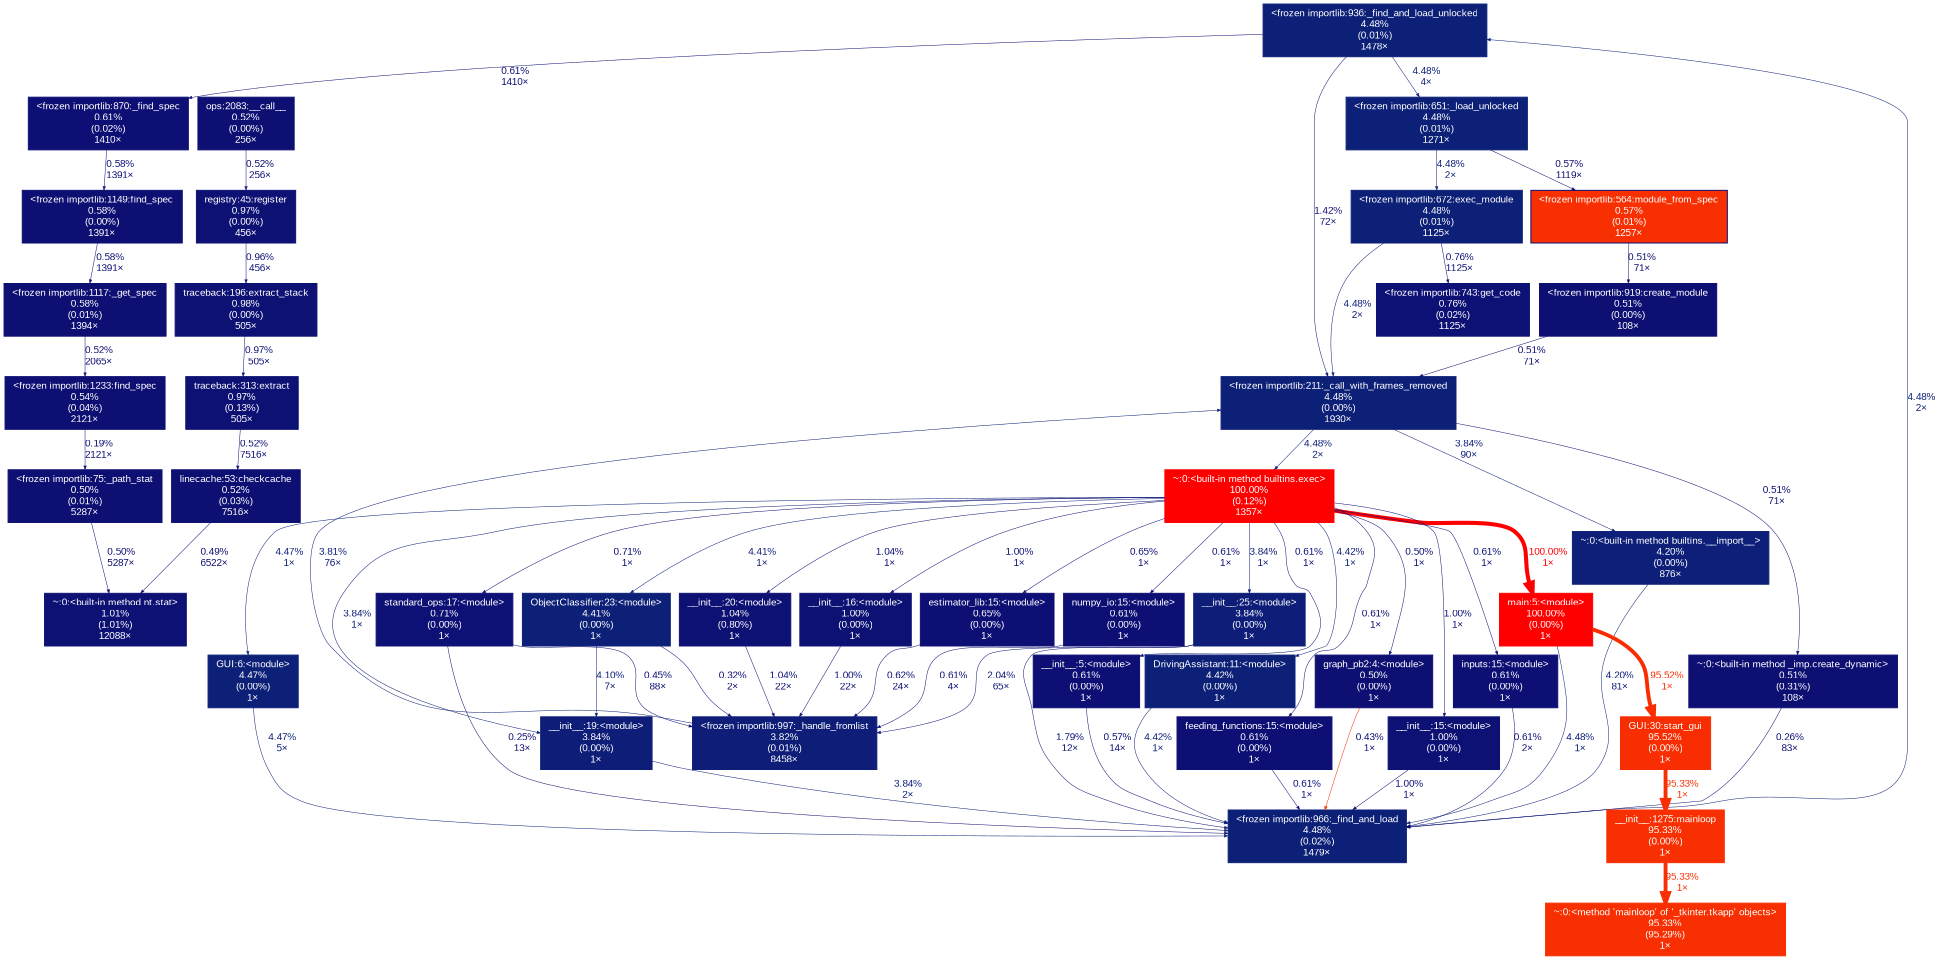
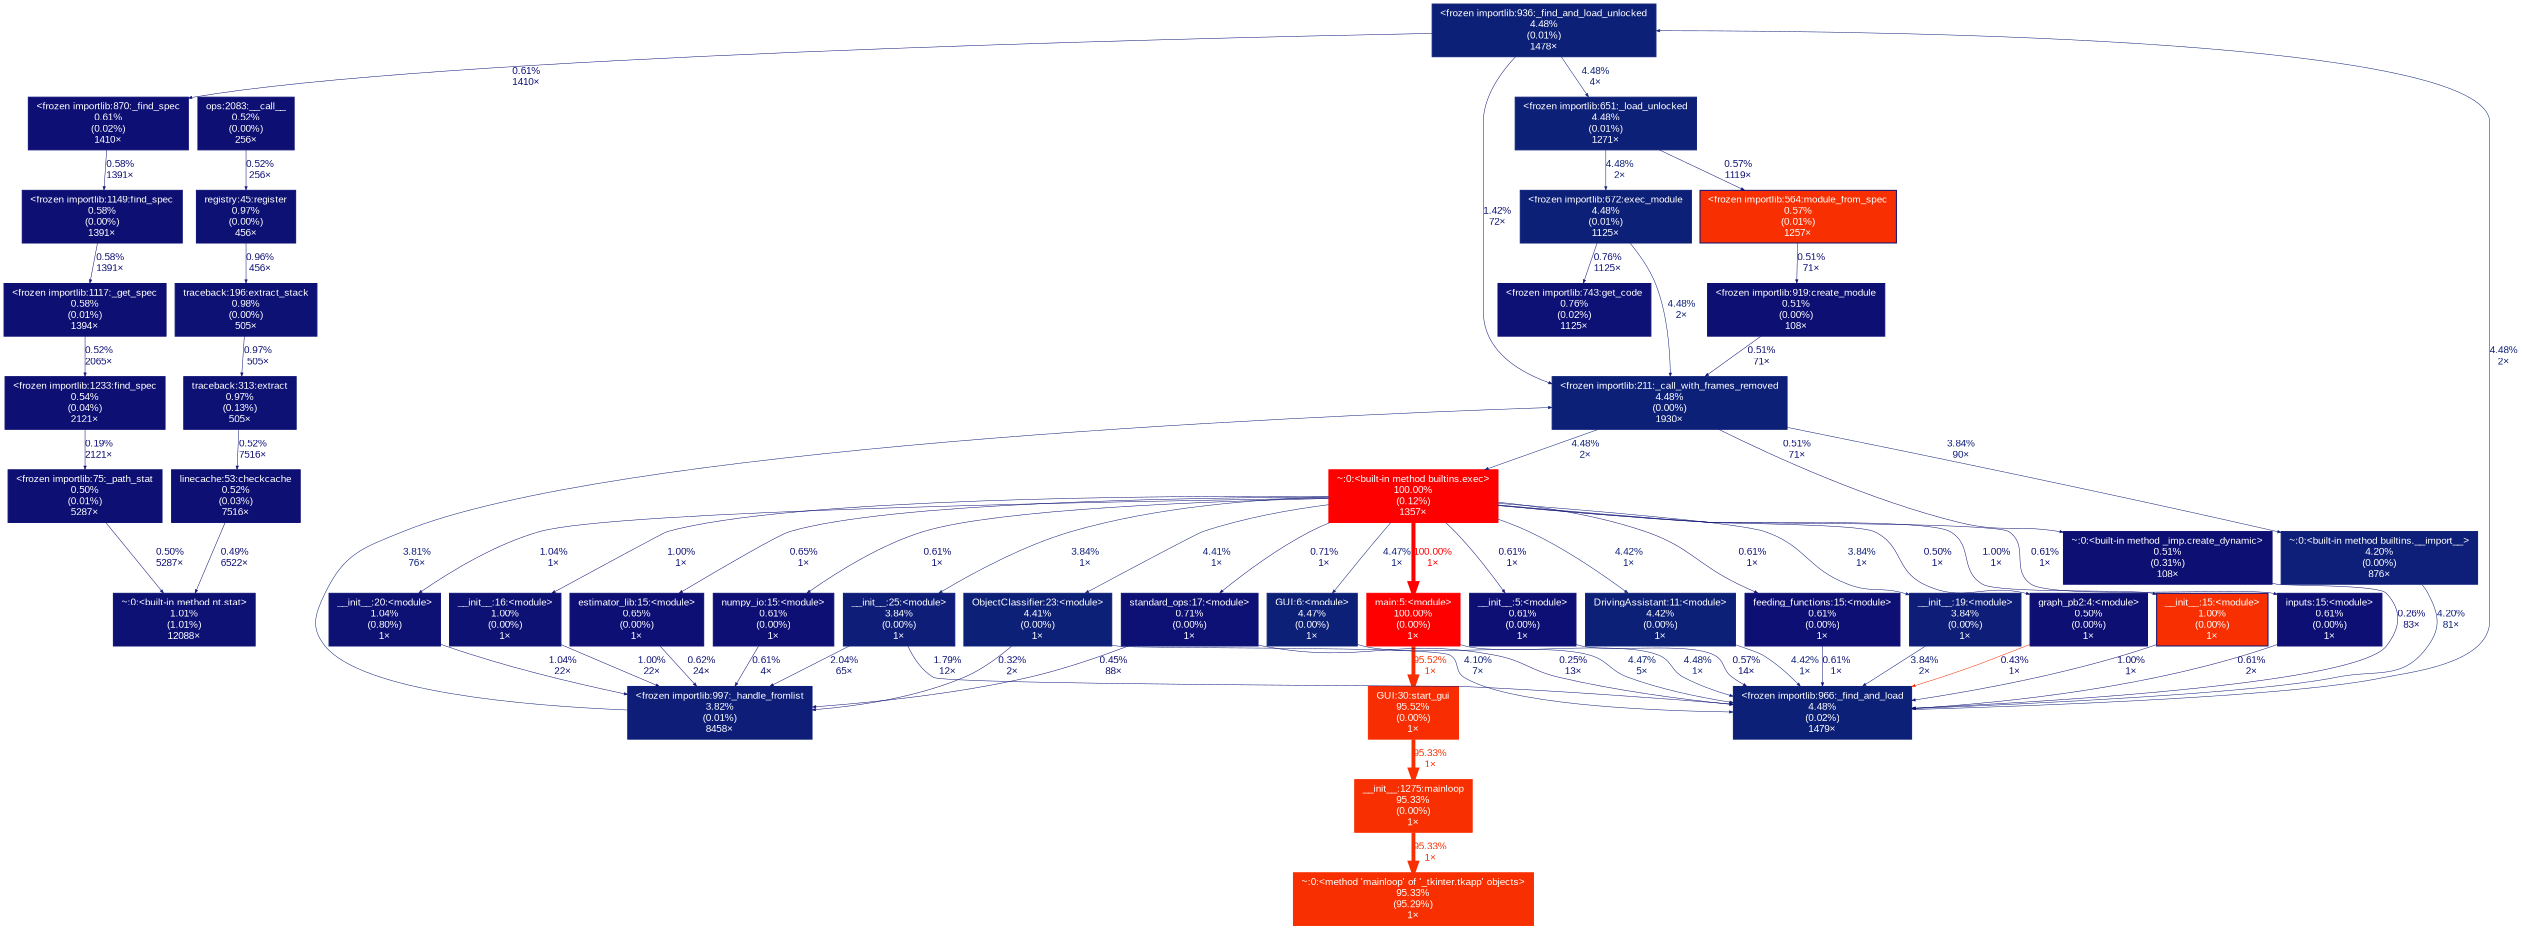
edge "ObjectClassifier:23:<module> 4.41% (0.00%) 1×" -> "__init__:19:<module> 3.84% (0.00%) 1×": now "ObjectClassifier:23:<module> 4.41% (0.00%) 1×" -> "<frozen importlib:966:_find_and_load 4.48% (0.02%) 1479×"
node "__init__:15:<module> 1.00% (0.00%) 1×": fillcolor #0d1174 -> #f82f01
